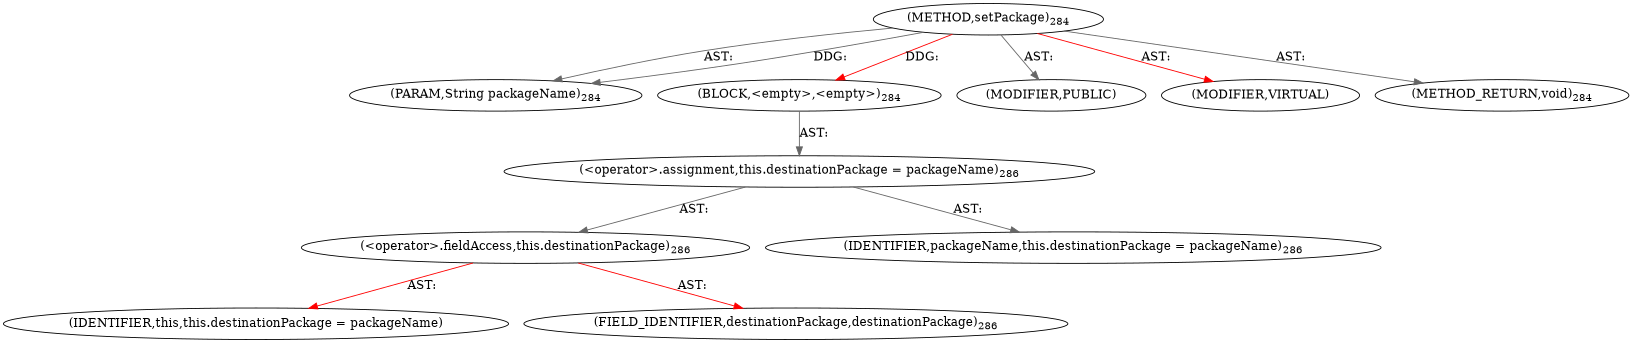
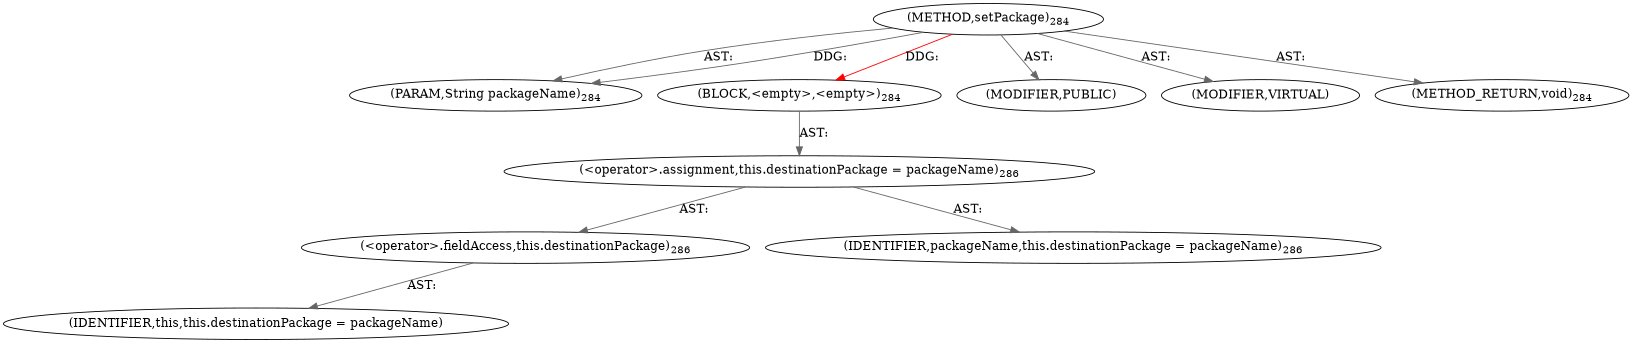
edge "(METHOD,setPackage)" -> "(MODIFIER,VIRTUAL)": color red -> gray40
edge "(<operator>.fieldAccess,this.destinationPackage)" -> "(IDENTIFIER,this,this.destinationPackage = packageName)": color red -> gray40
node "(FIELD_IDENTIFIER,destinationPackage,destinationPackage)": removed
